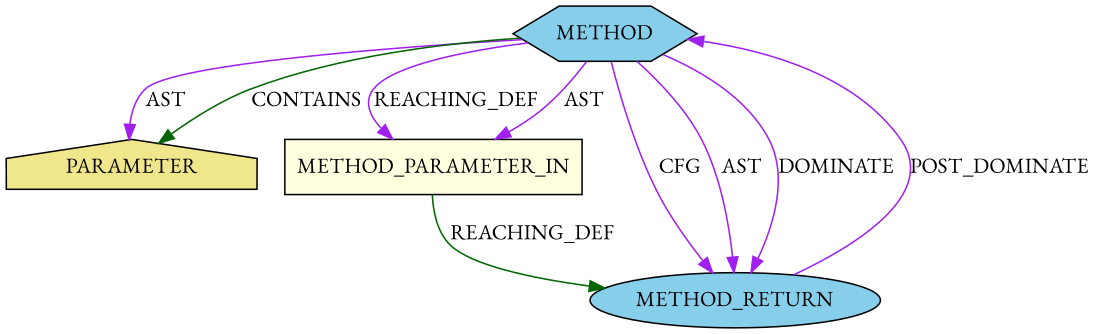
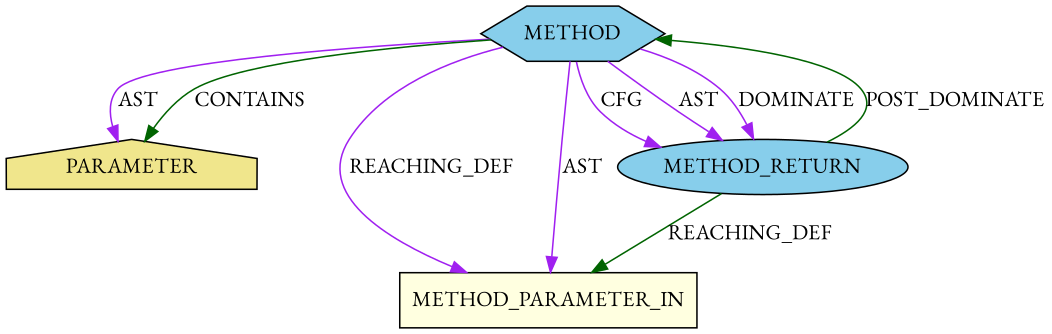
edge "METHOD_RETURN" -> "METHOD": color purple -> darkgreen
edge "METHOD_PARAMETER_IN" -> "METHOD_RETURN": reversed
